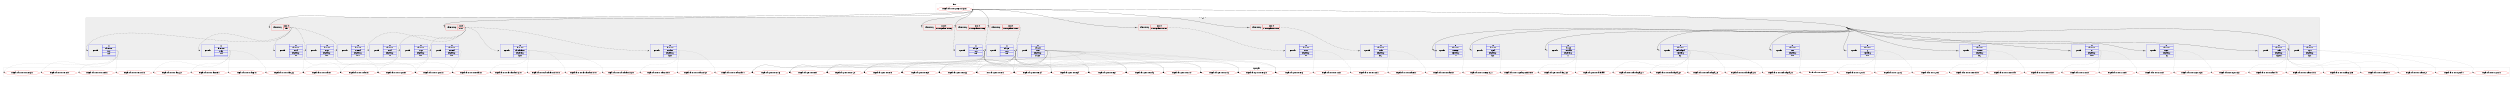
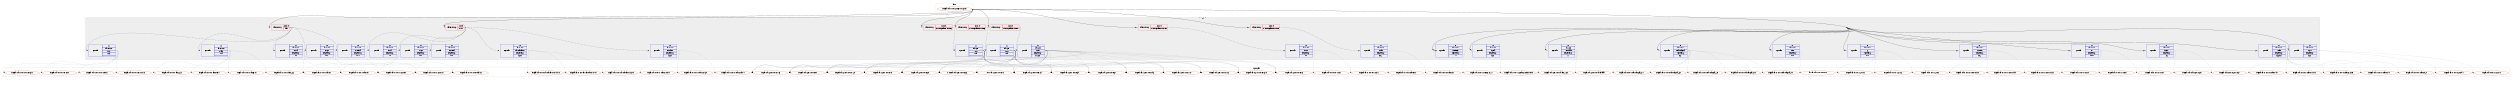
node "portage://dev-python/service_identity-14.0.0": removed
node "portage://dev-lang/python-3.6.5": label "portage://dev-lang/python-3.6.5" -> "pyqrcode://dev-lang/python-3.6.5"
node "portage://dev-python/snappy-0.5-r2": label "portage://dev-python/snappy-0.5-r2" -> "portage://dev-use/snappy-0.5-r2"
